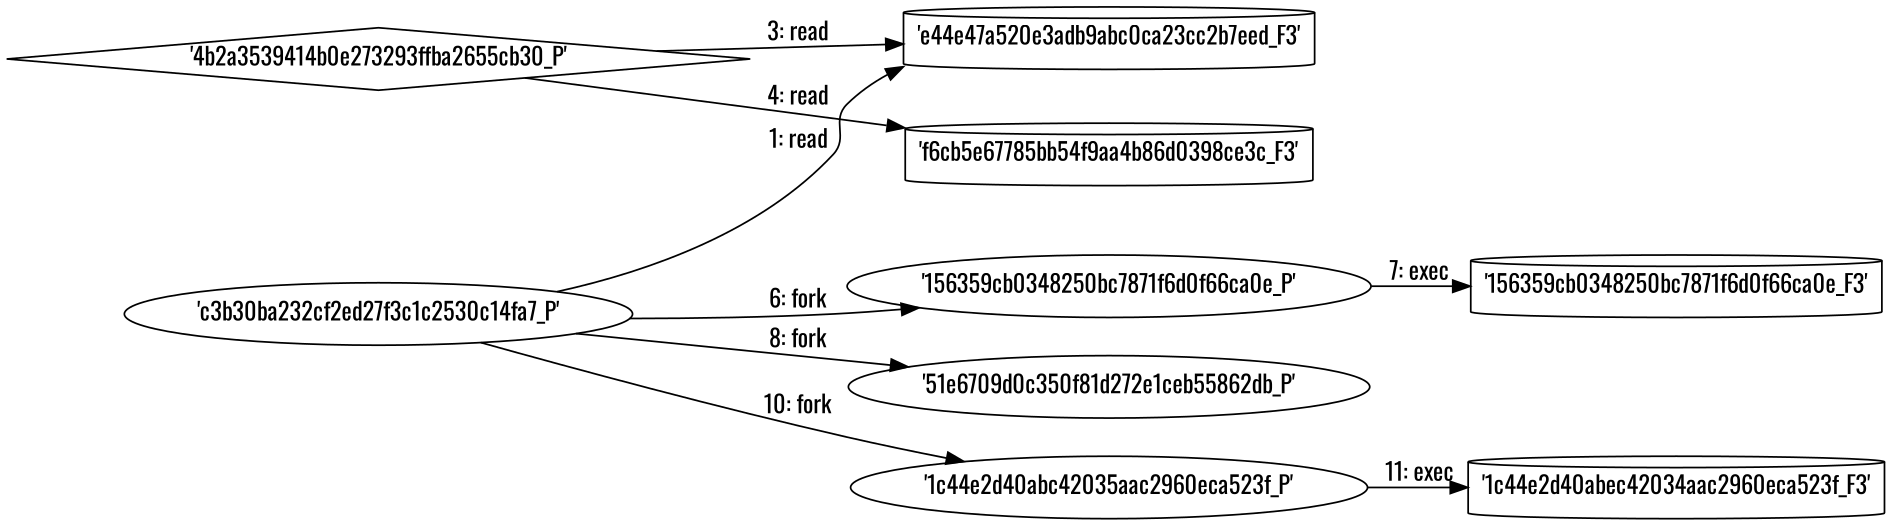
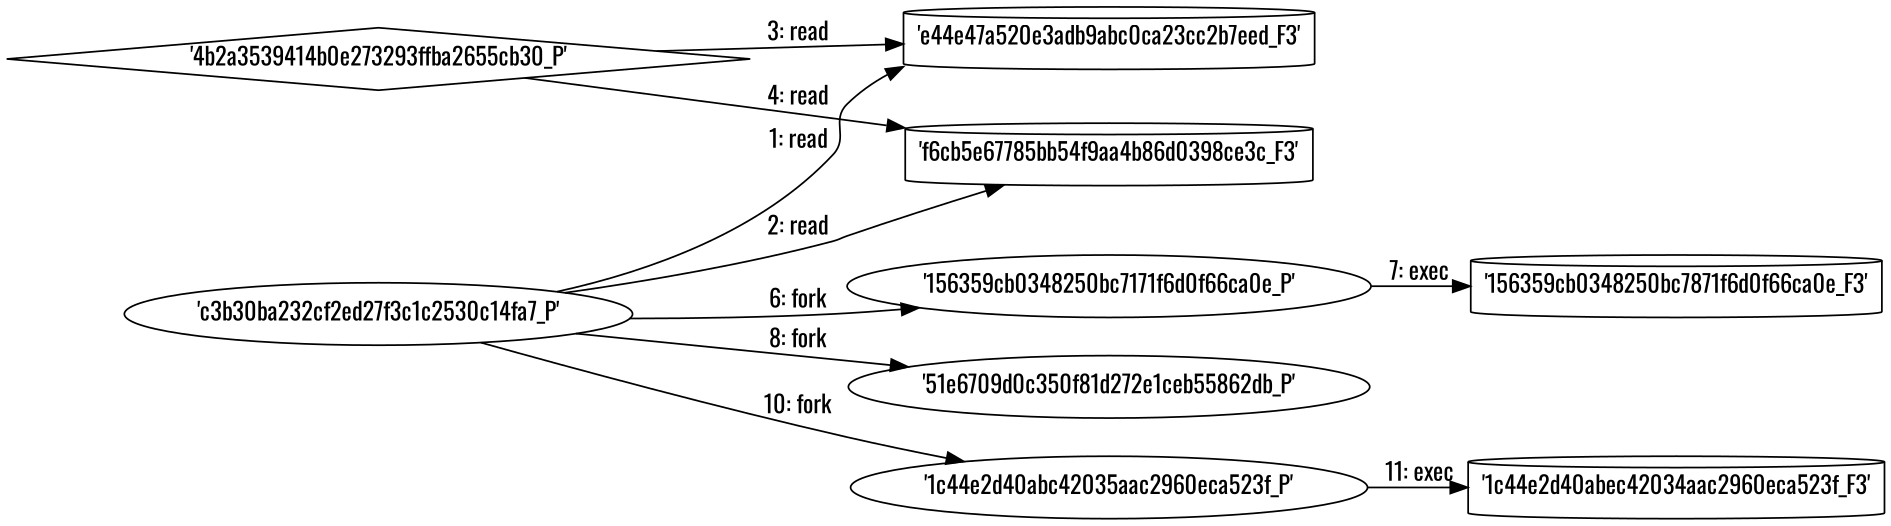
edge "'c3b30ba232cf2ed27f3c1c2530c14fa7_P'" -> "'f6cb5e67785bb54f9aa4b86d0398ce3c_F3'": added, label "2: read"
node "'156359cb0348250bc7871f6d0f66ca0e_P'": label "'156359cb0348250bc7871f6d0f66ca0e_P'" -> "'156359cb0348250bc7171f6d0f66ca0e_P'"
